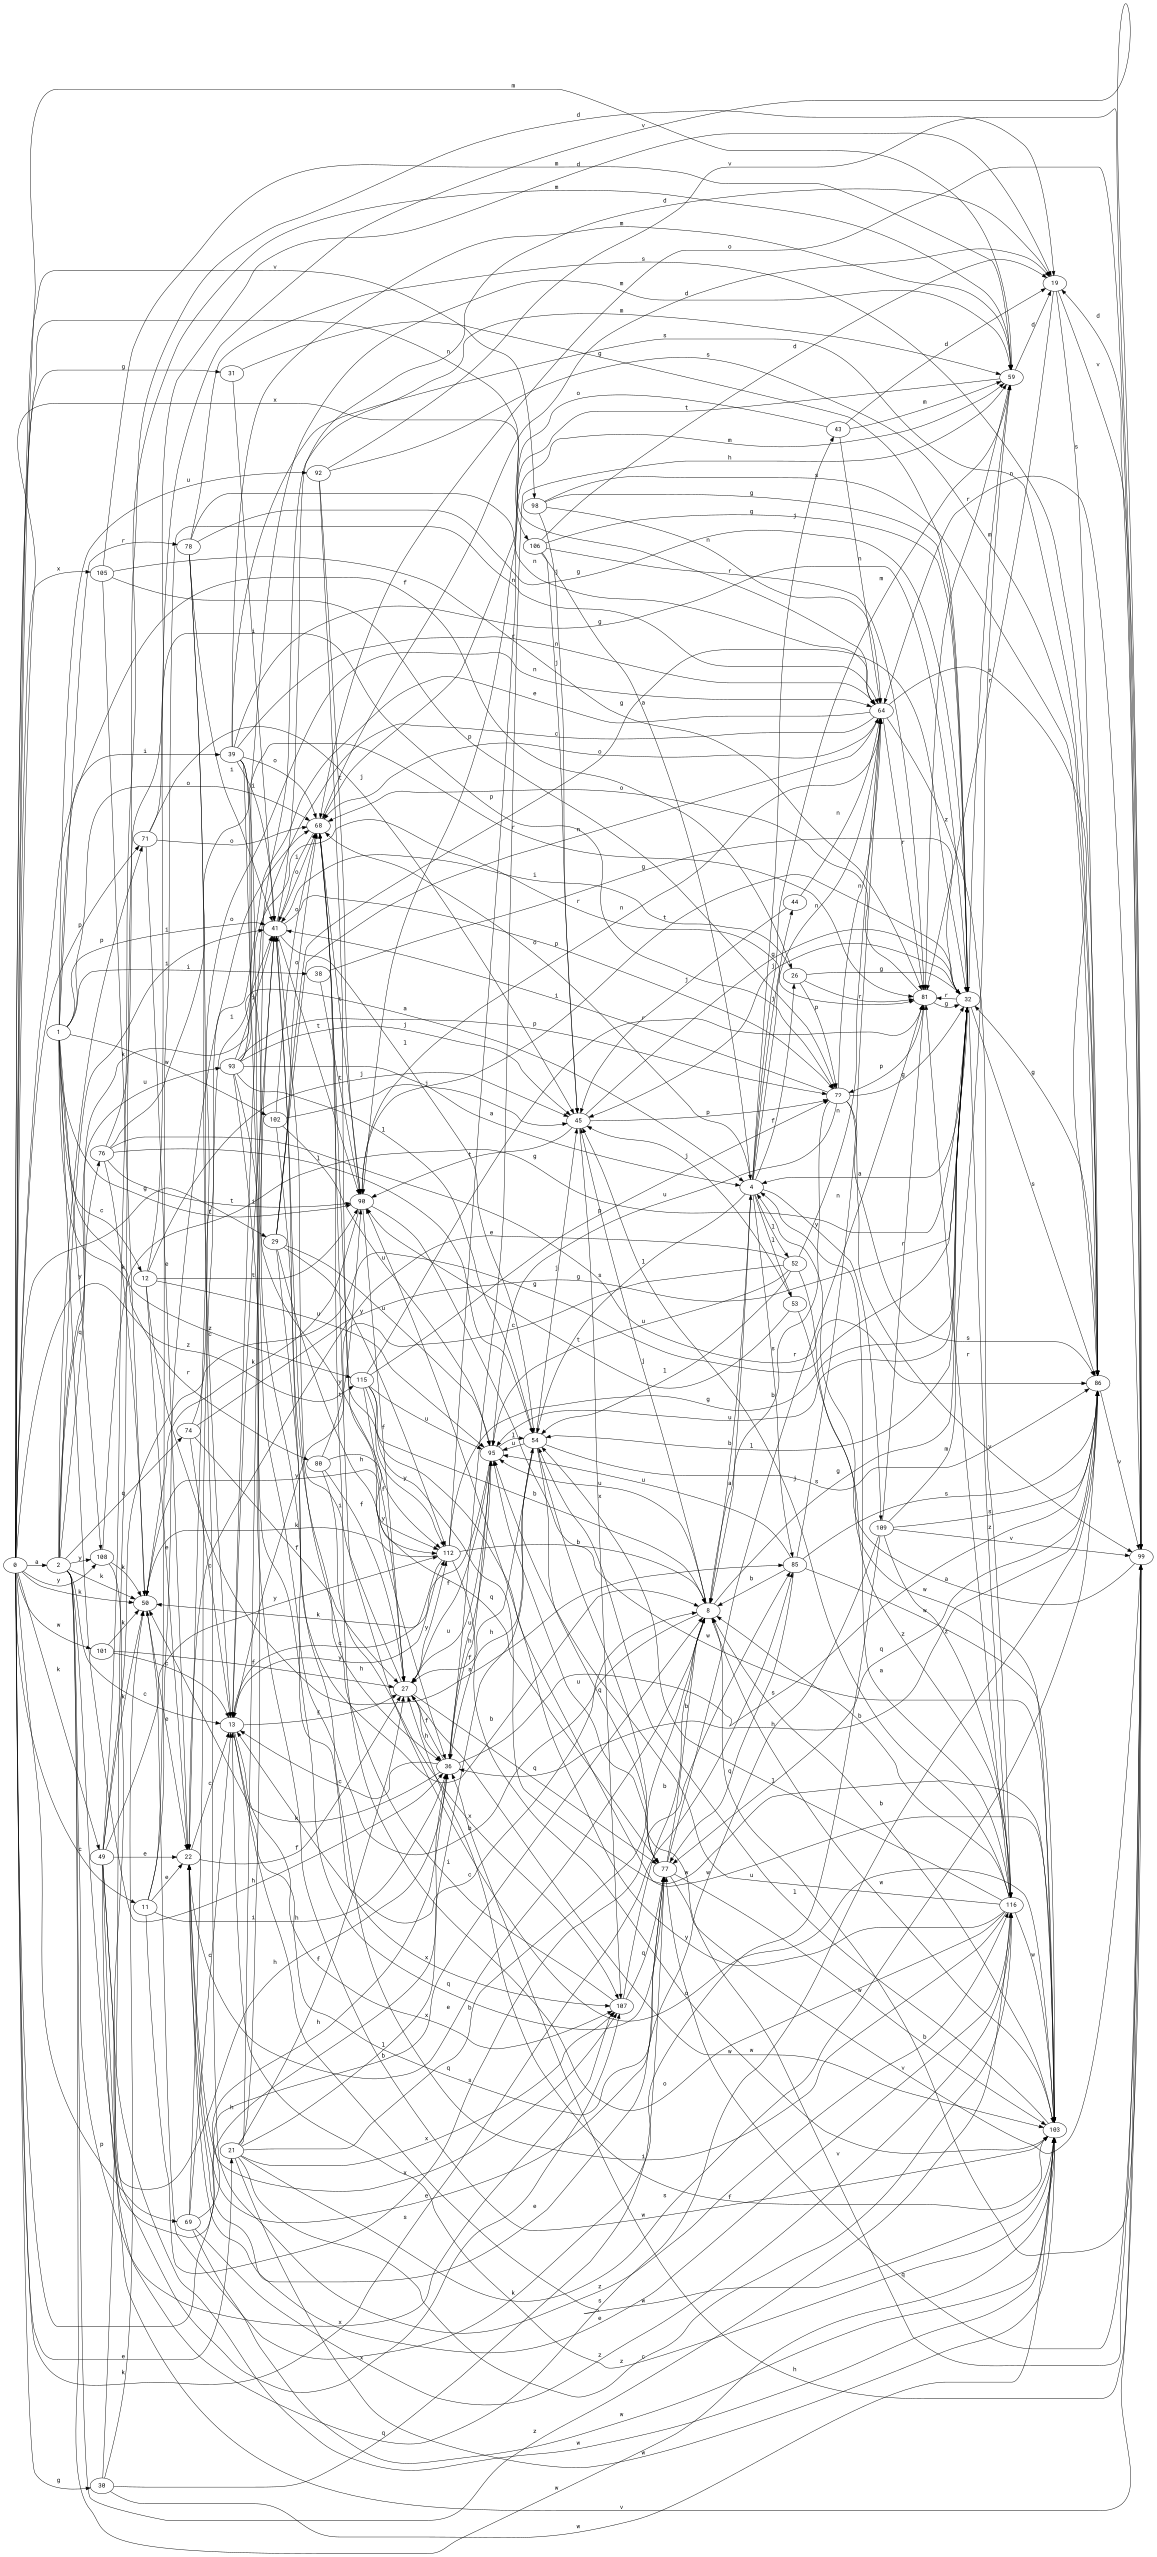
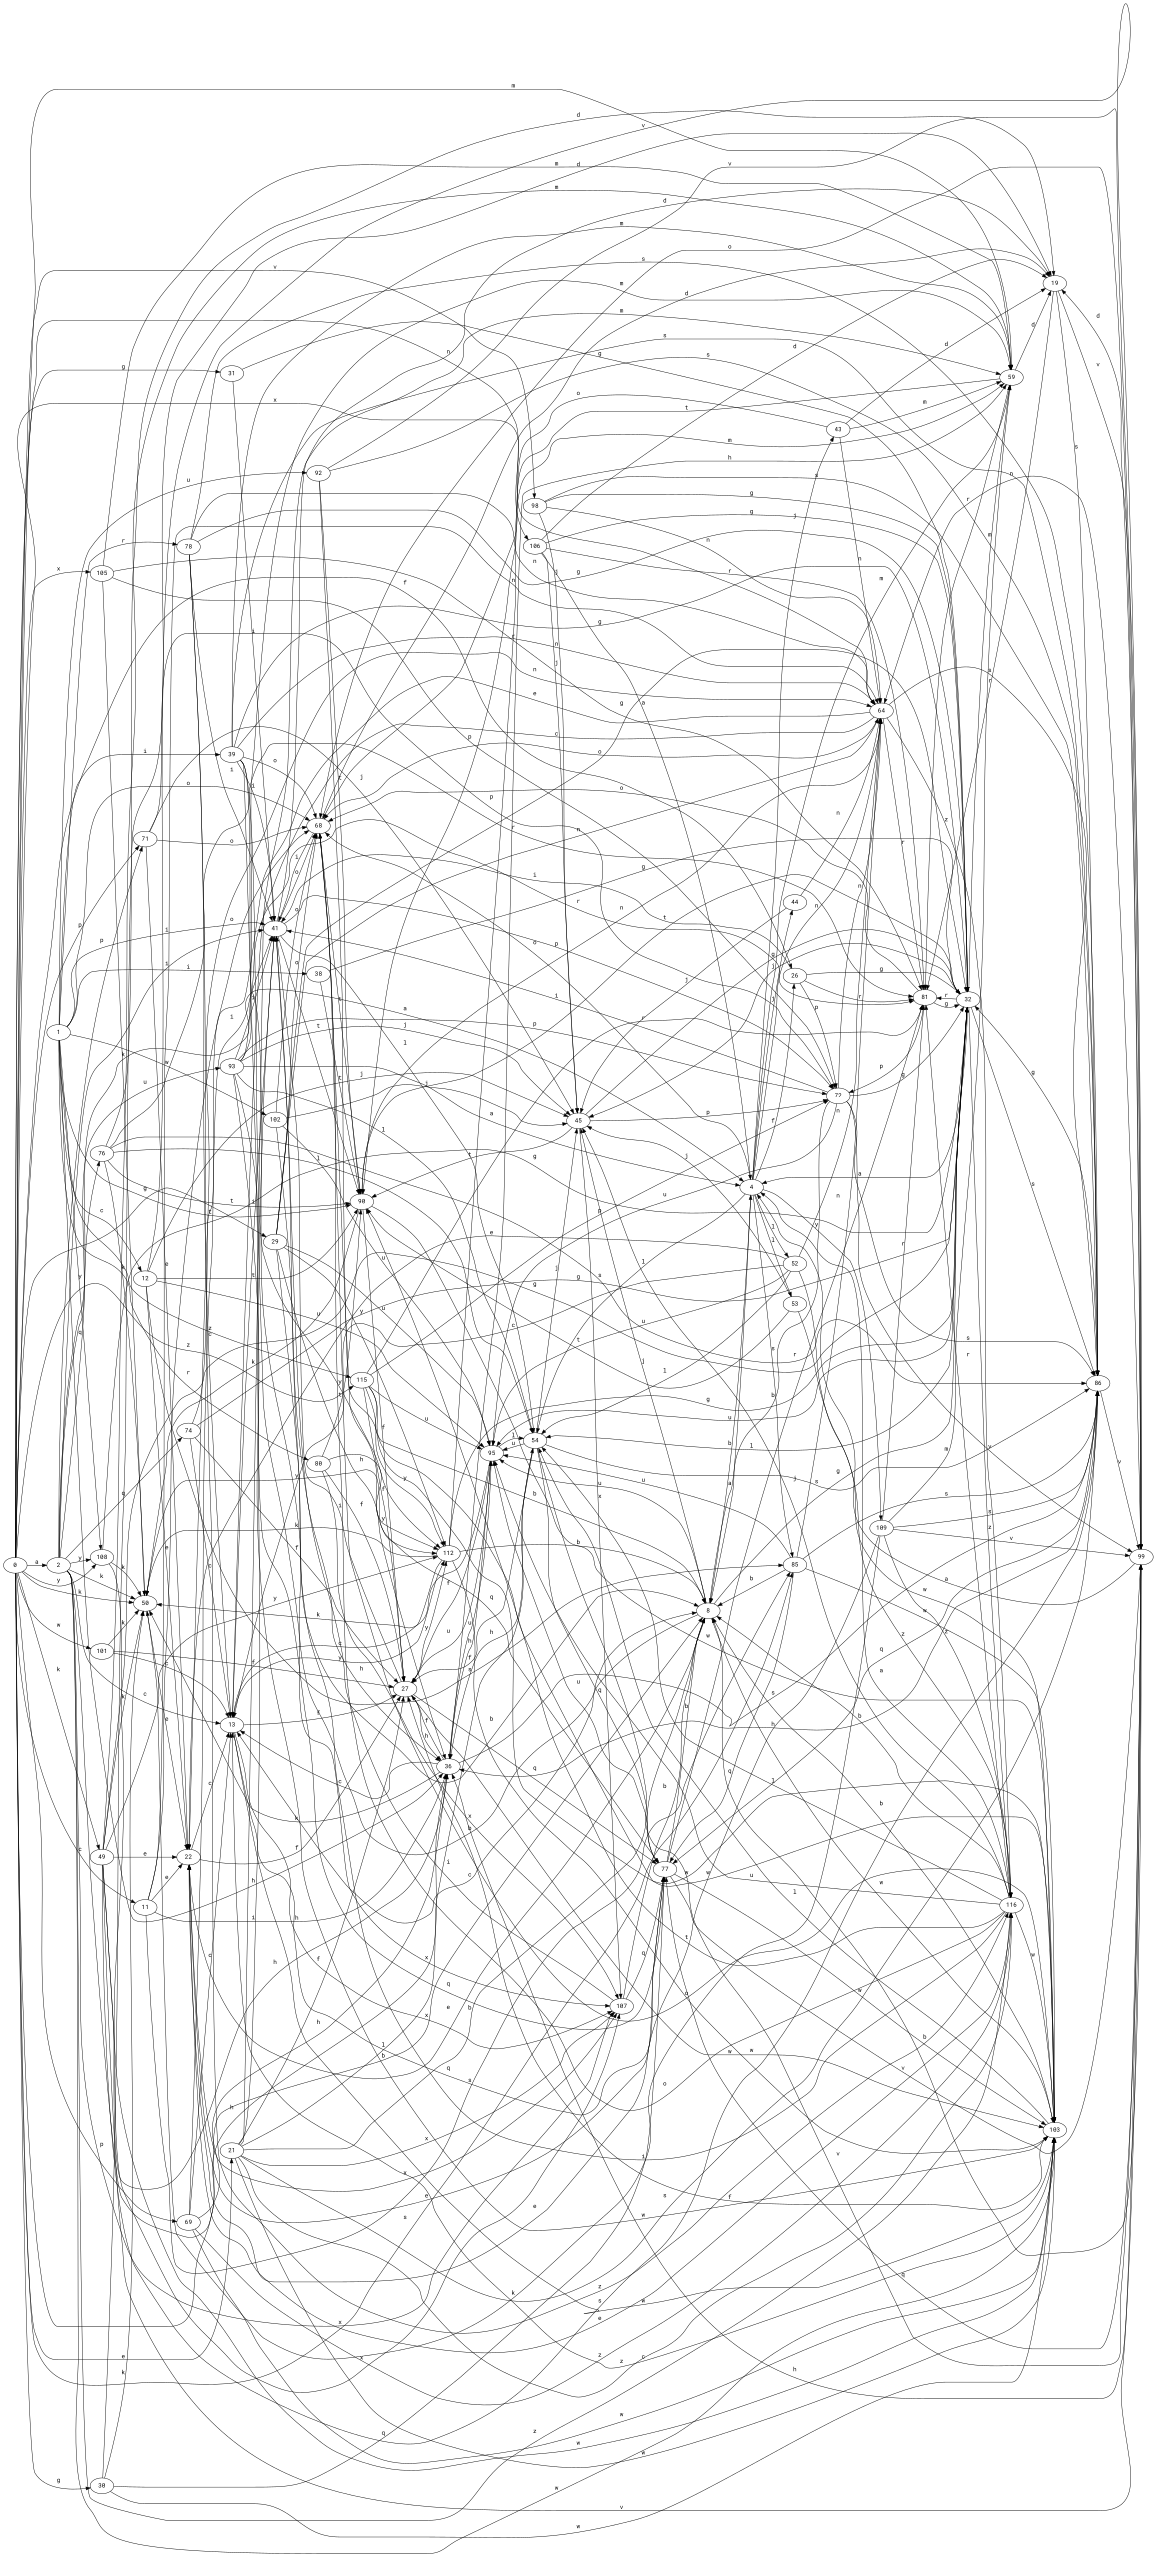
edge "116" -> "90": label "y" -> "t"
